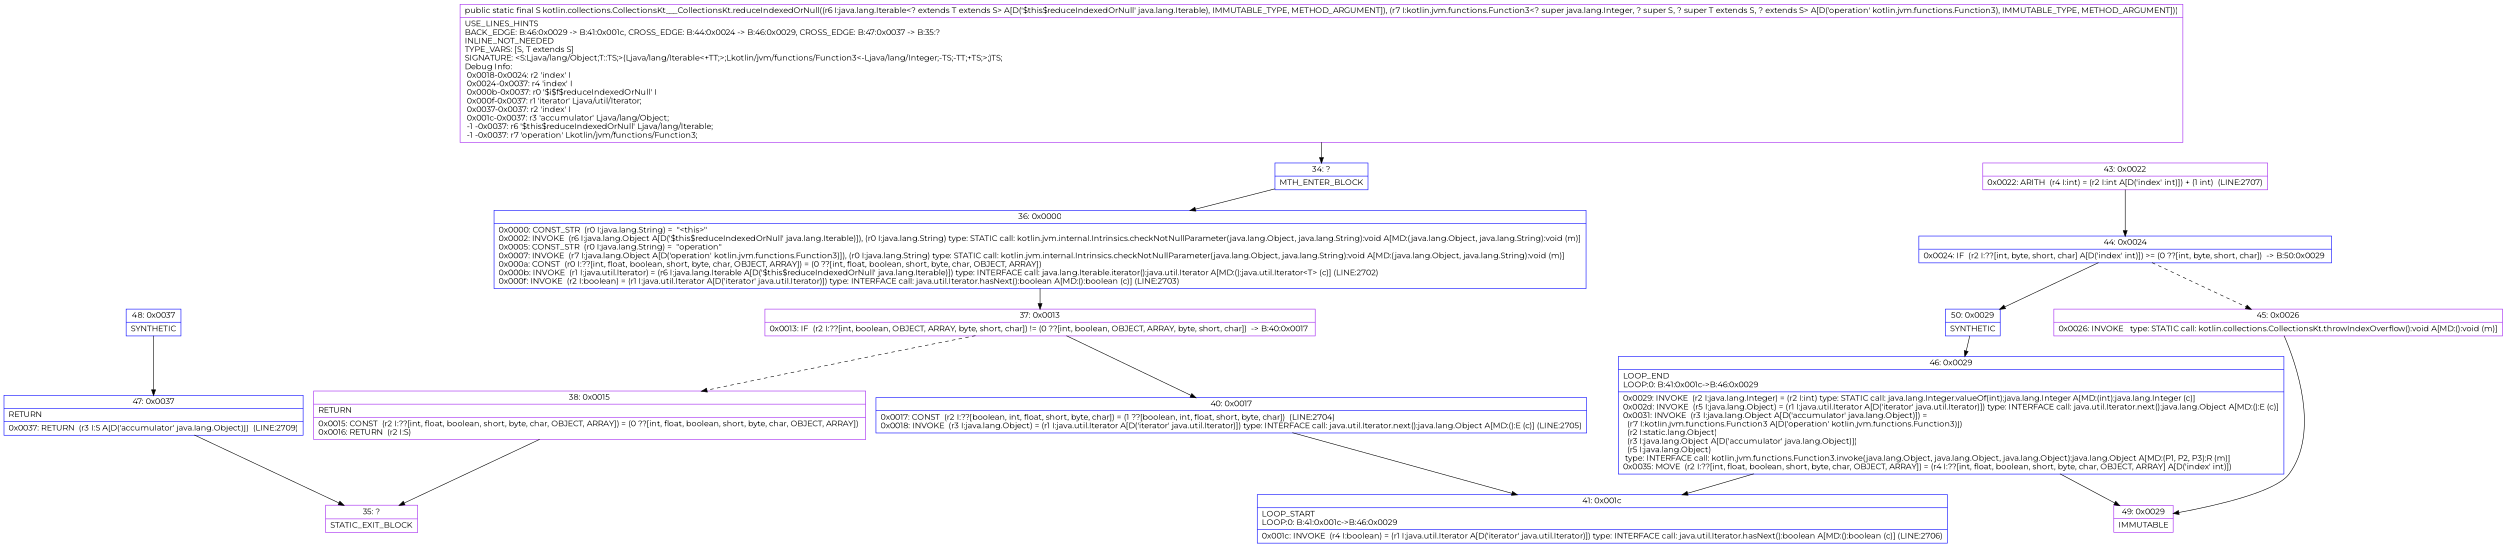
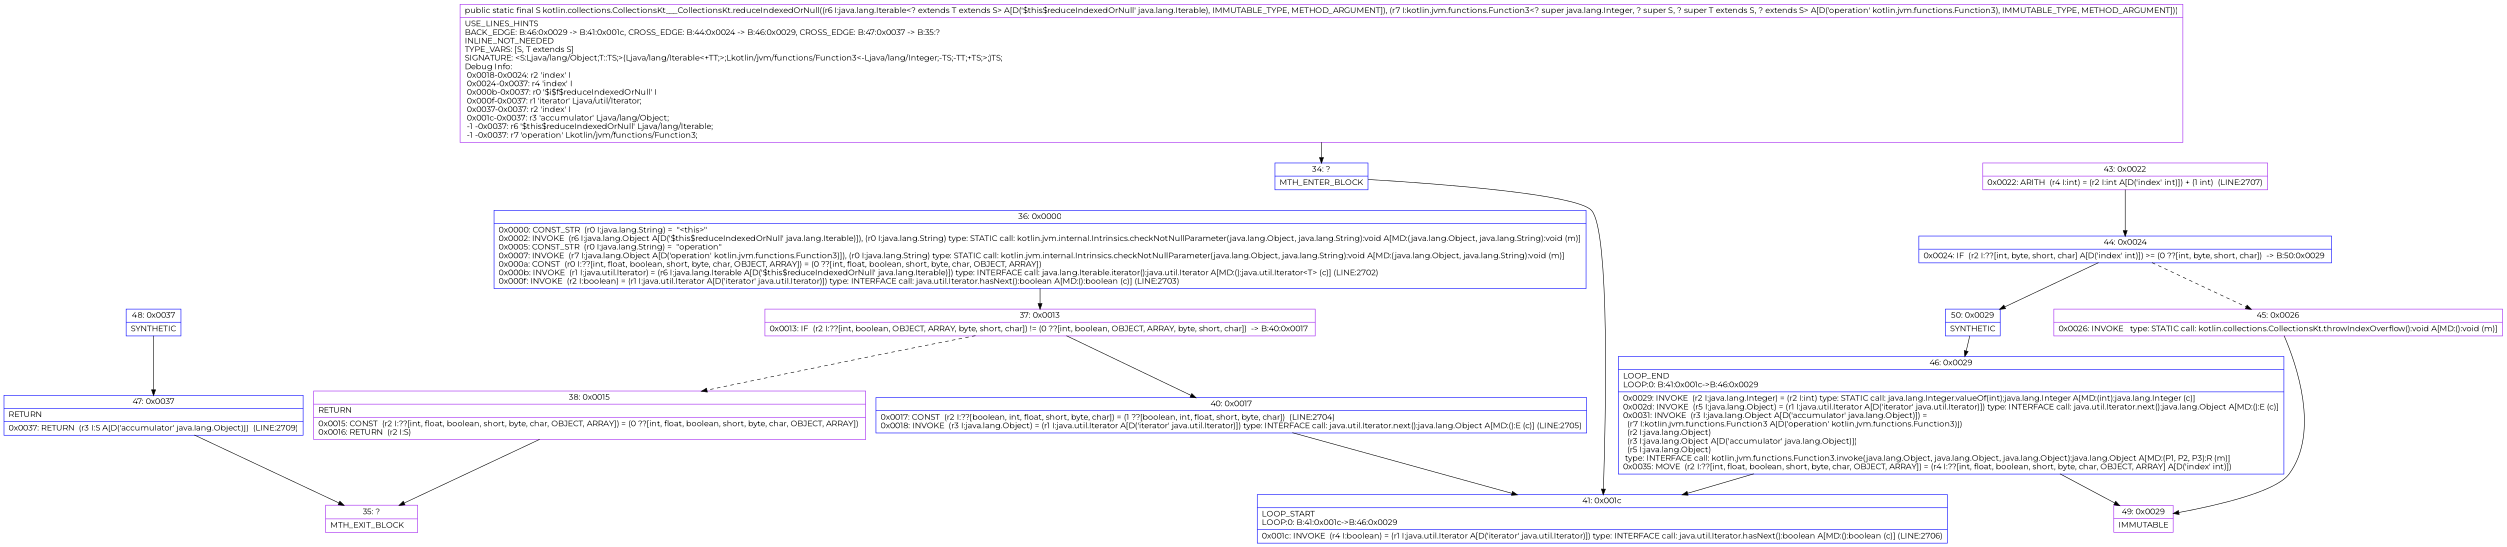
edge "34: ?" -> "36: 0x0000": now "34: ?" -> "41: 0x001c"
node "46: 0x0029": text "(r2 I:static.lang.Object)" -> "(r2 I:java.lang.Object)"
node "35: ?": text "STATIC_EXIT_BLOCK" -> "MTH_EXIT_BLOCK"
